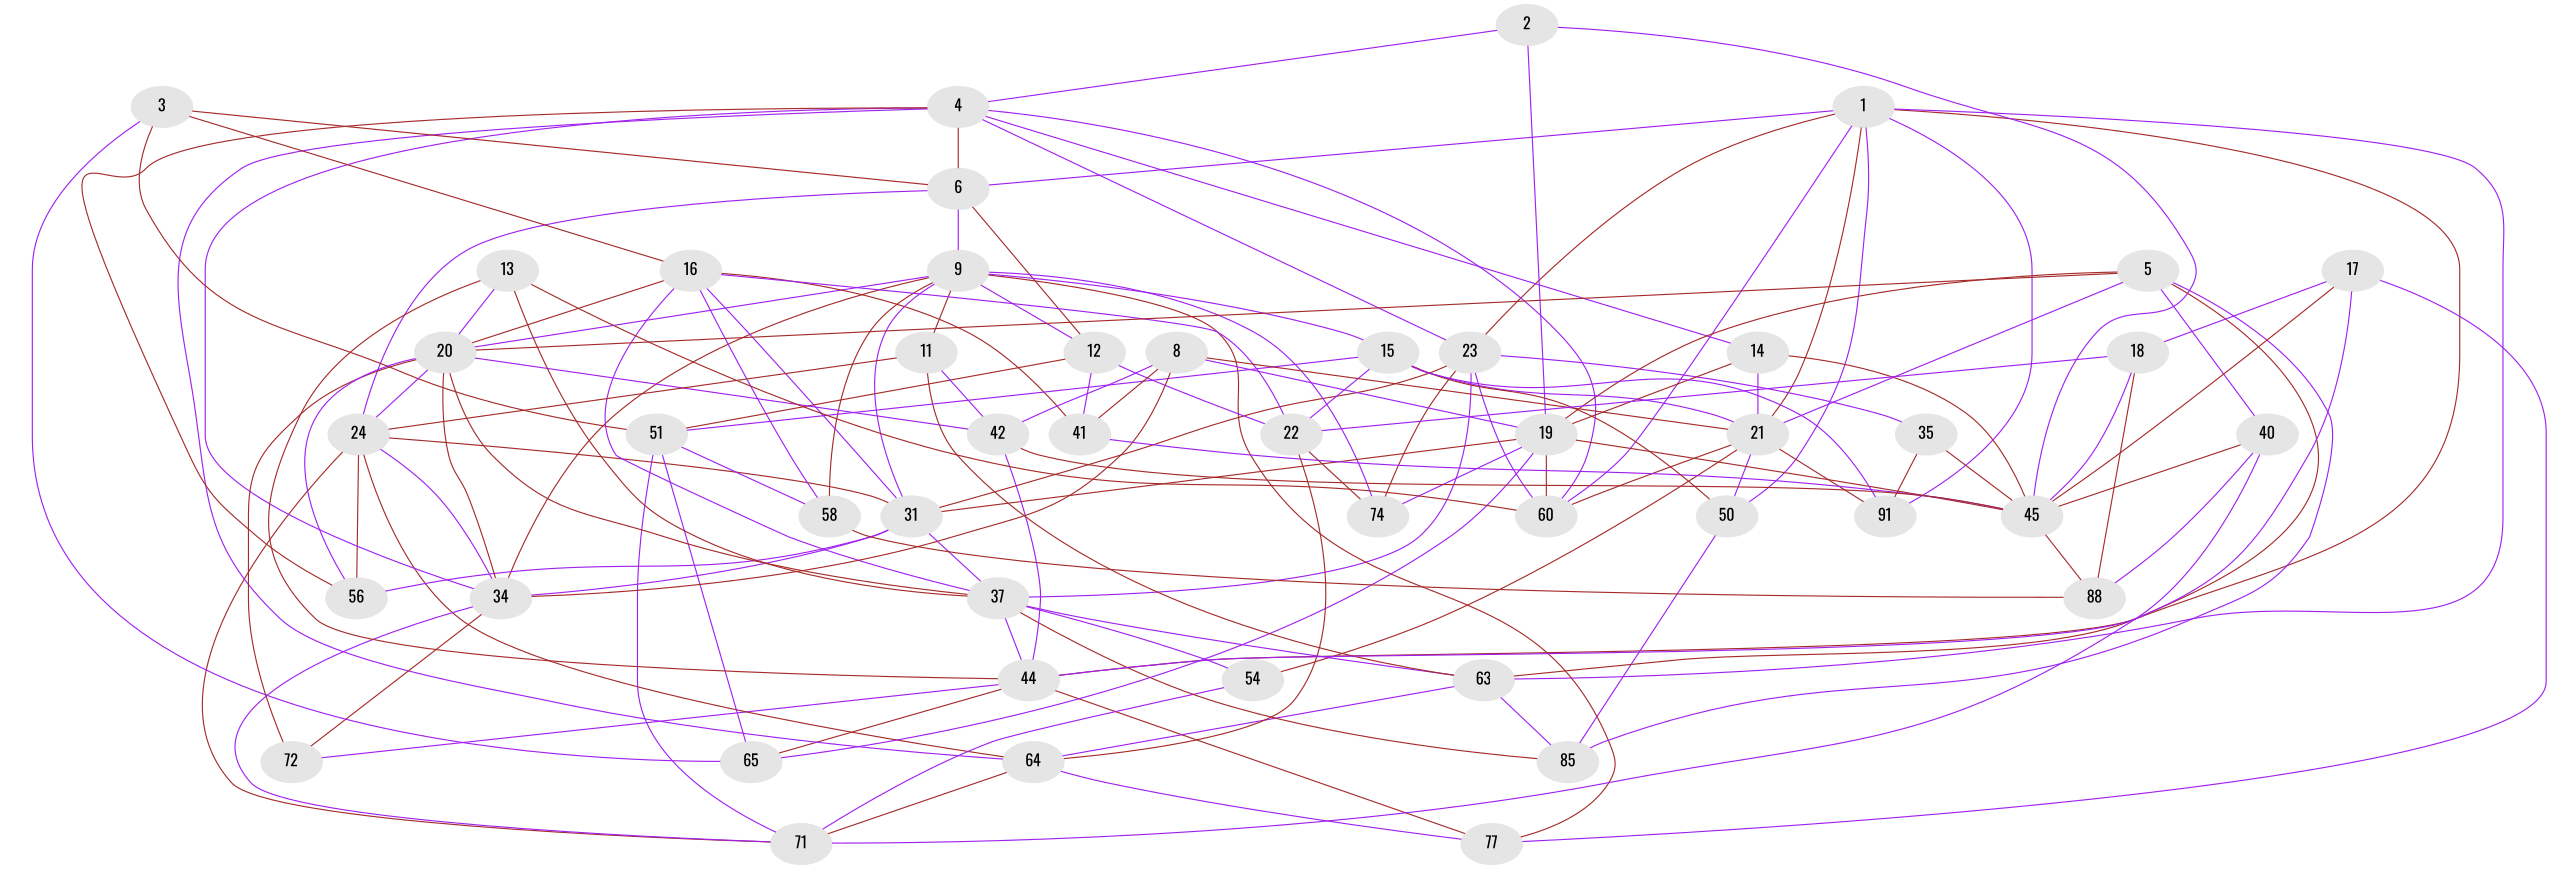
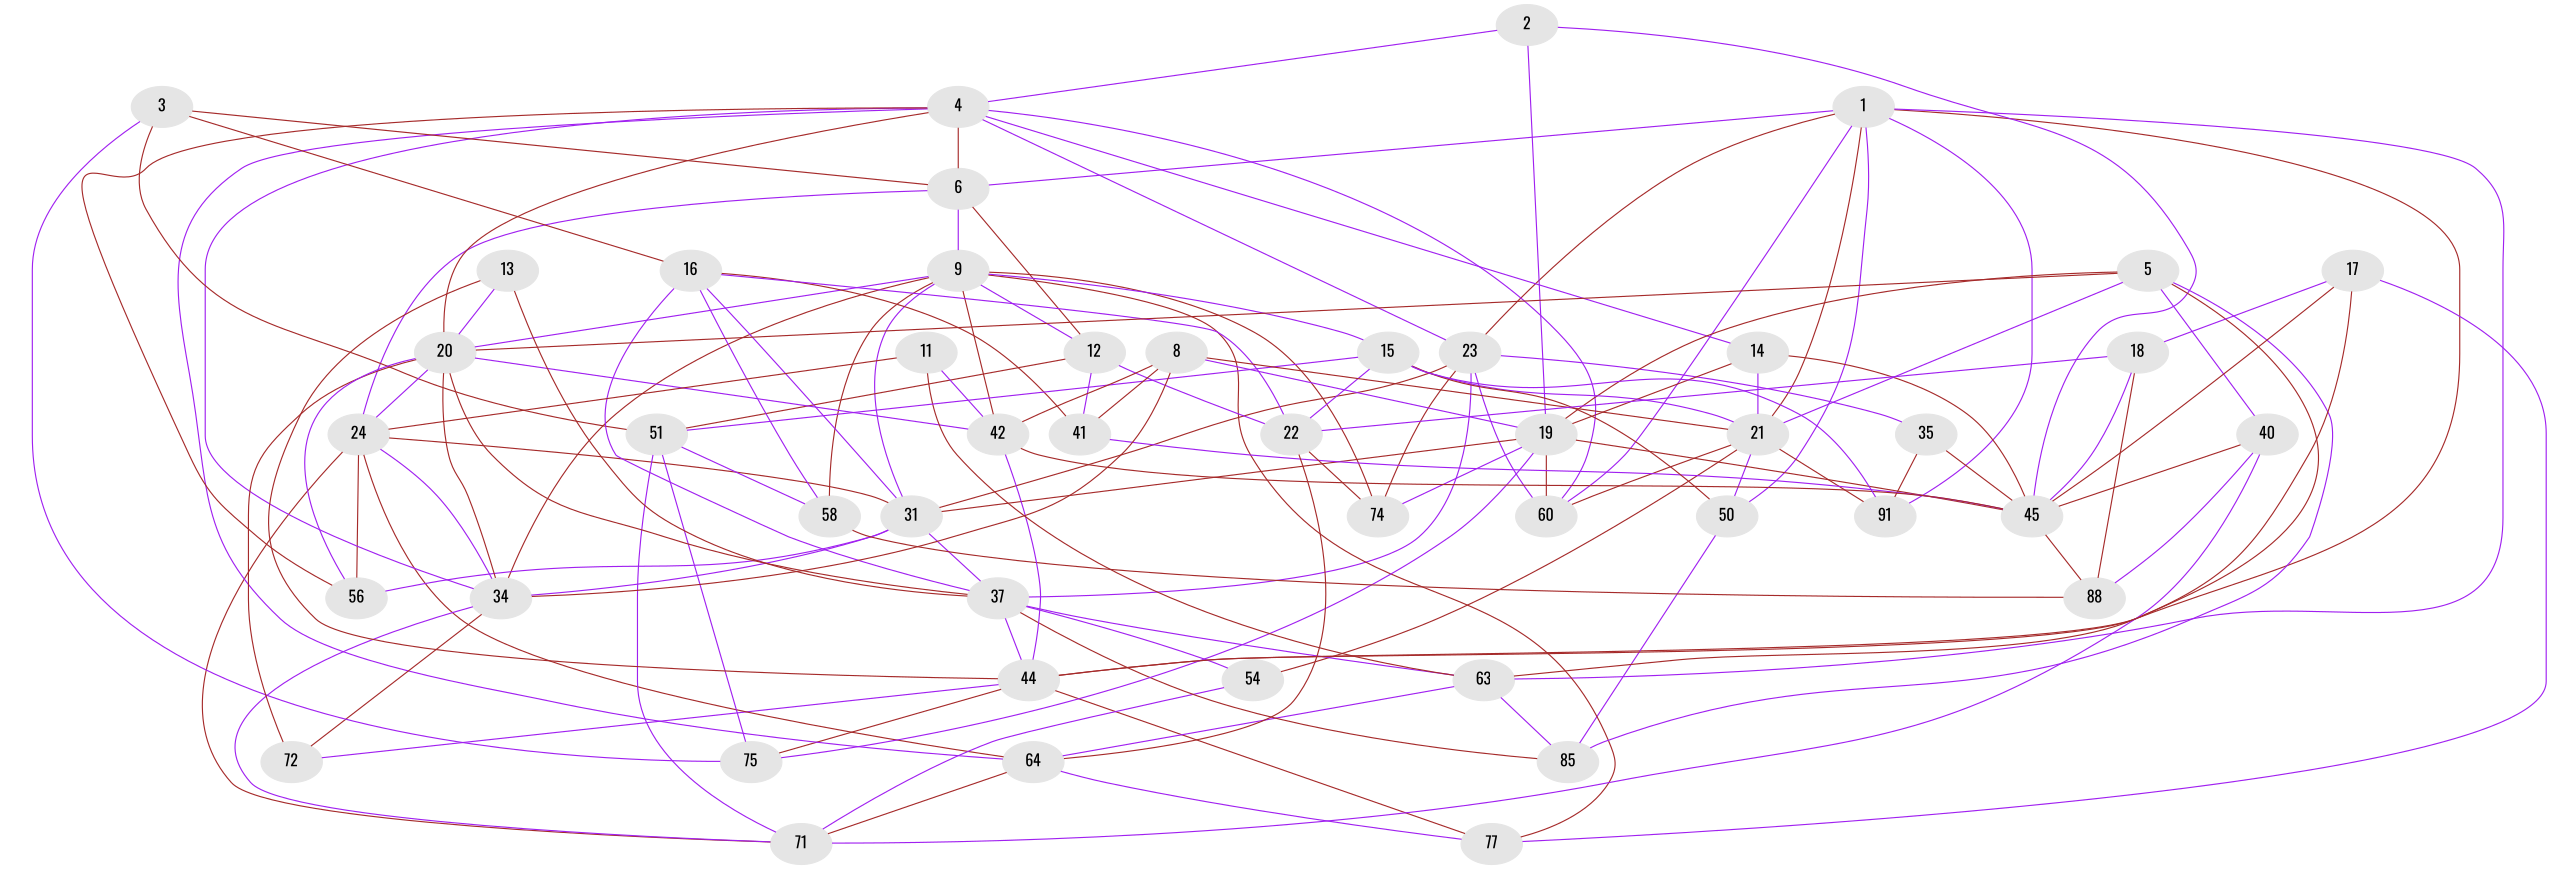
edge "16" -- "20": now "4" -- "20"
edge "9" -- "11": now "9" -- "42"
edge "9" -- "74": color purple -> brown
edge "8" -- "42": color purple -> brown
edge "13" -- "60": removed
edge "17" -- "44": color purple -> brown
node "65": label "65" -> "75"
